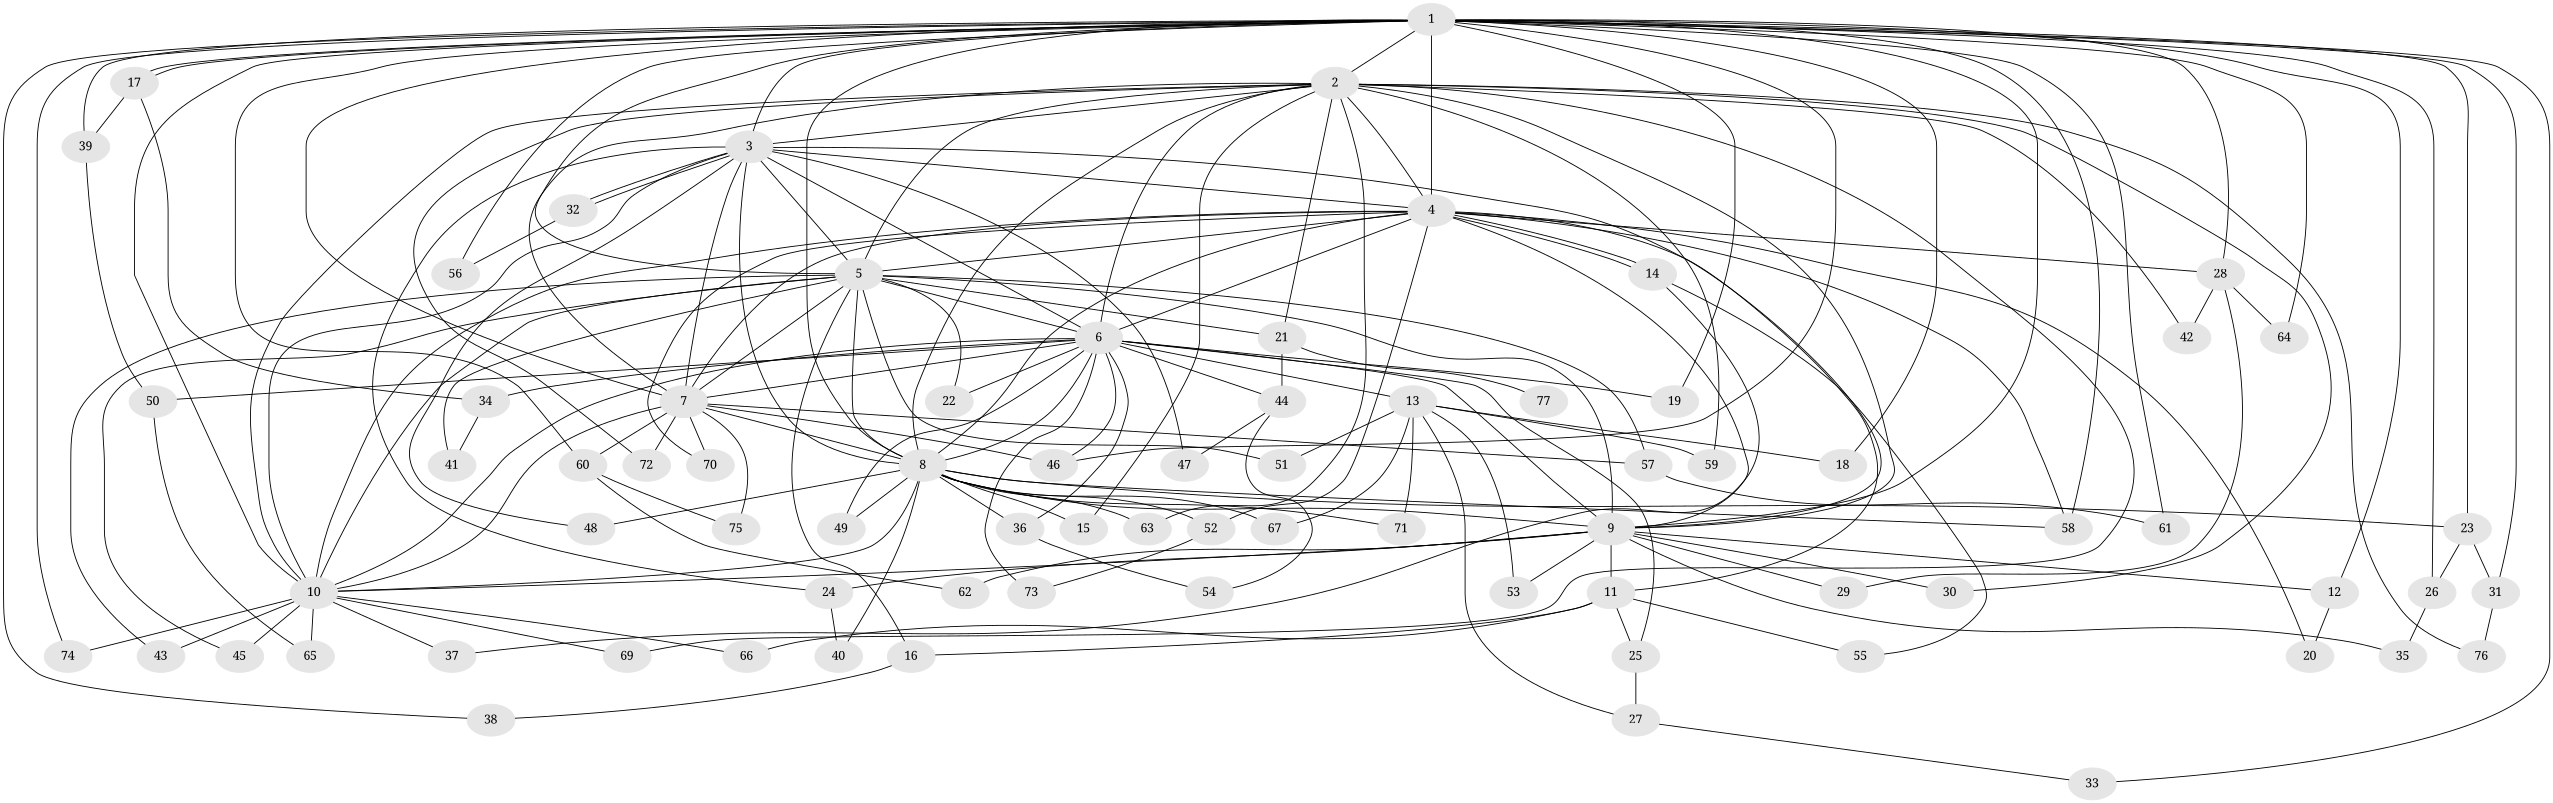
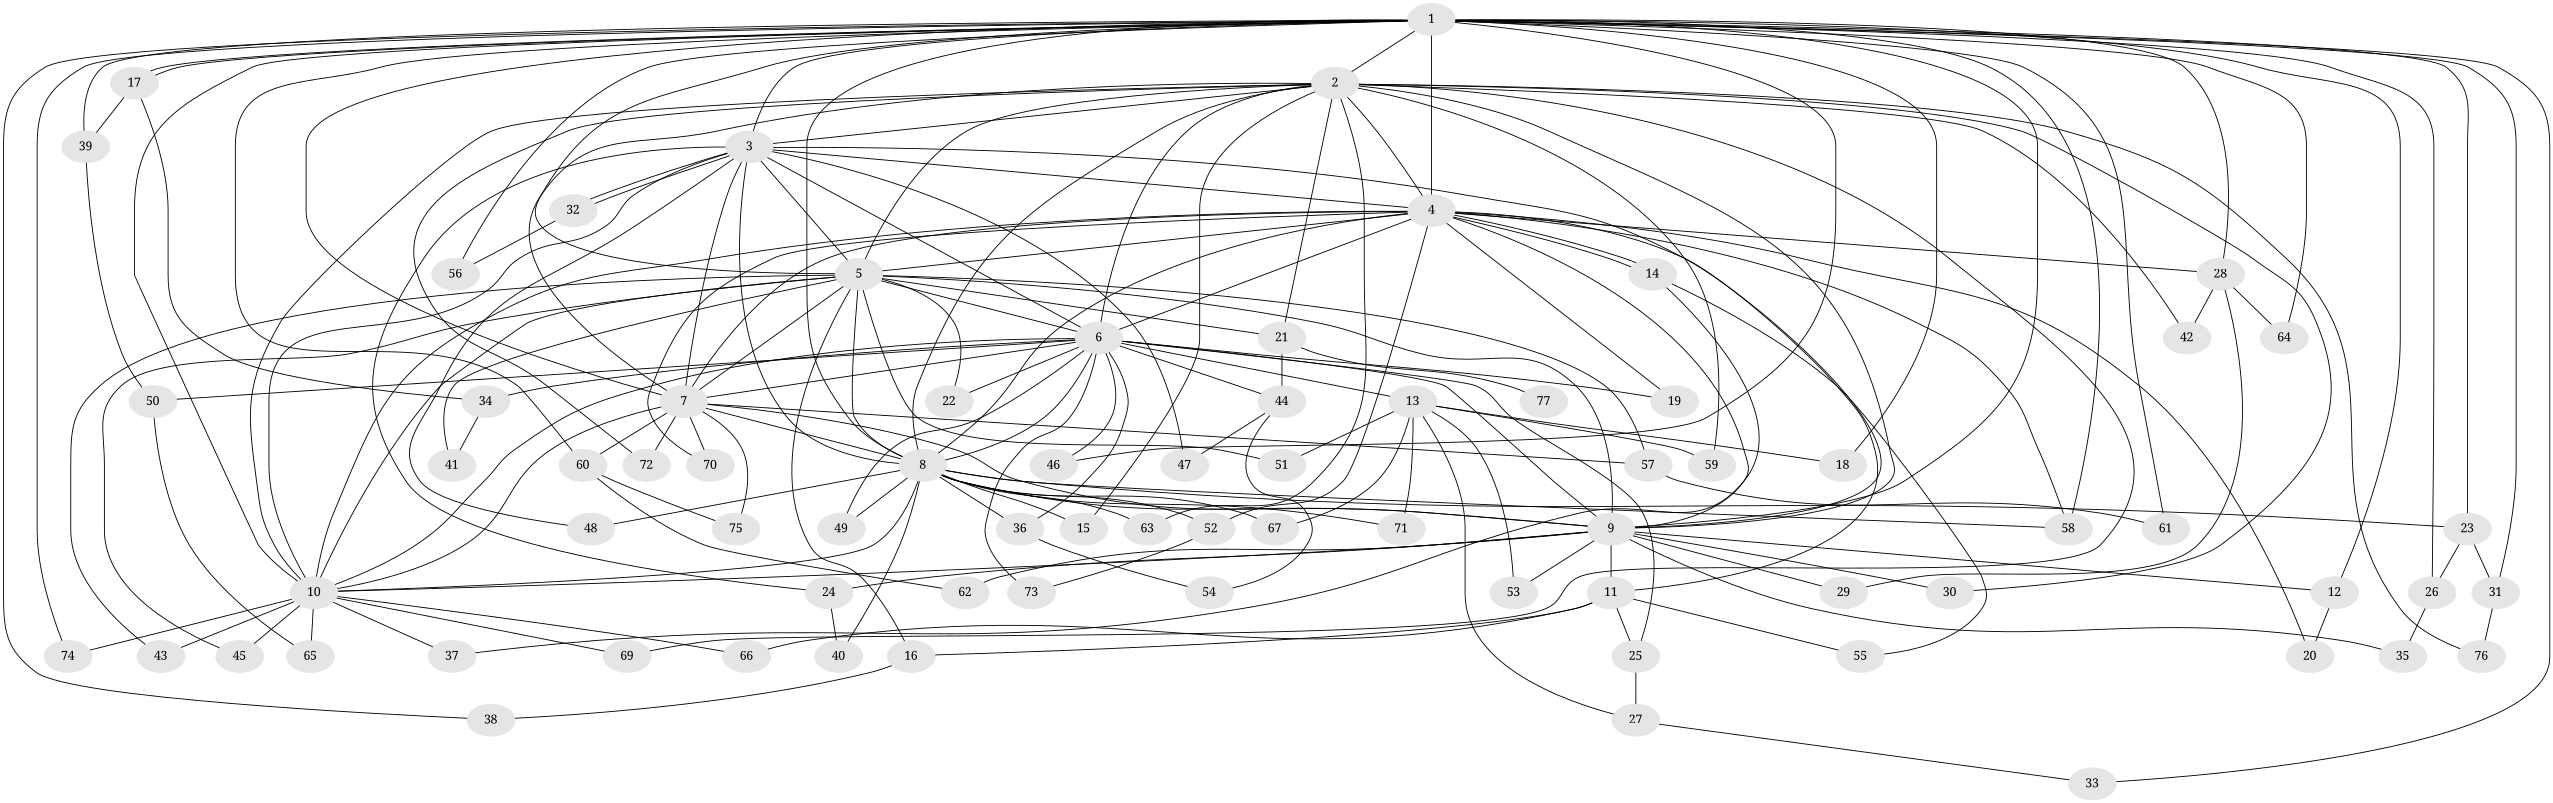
edge "1" -- "19": now "4" -- "19"
edge "7" -- "46": now "7" -- "9"
